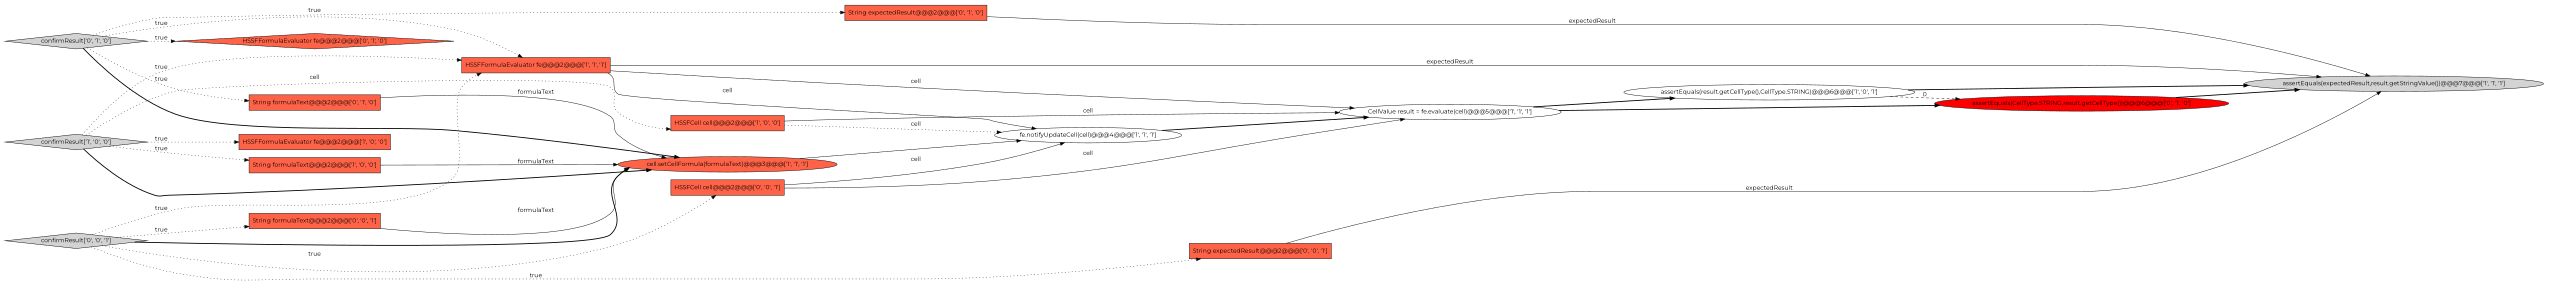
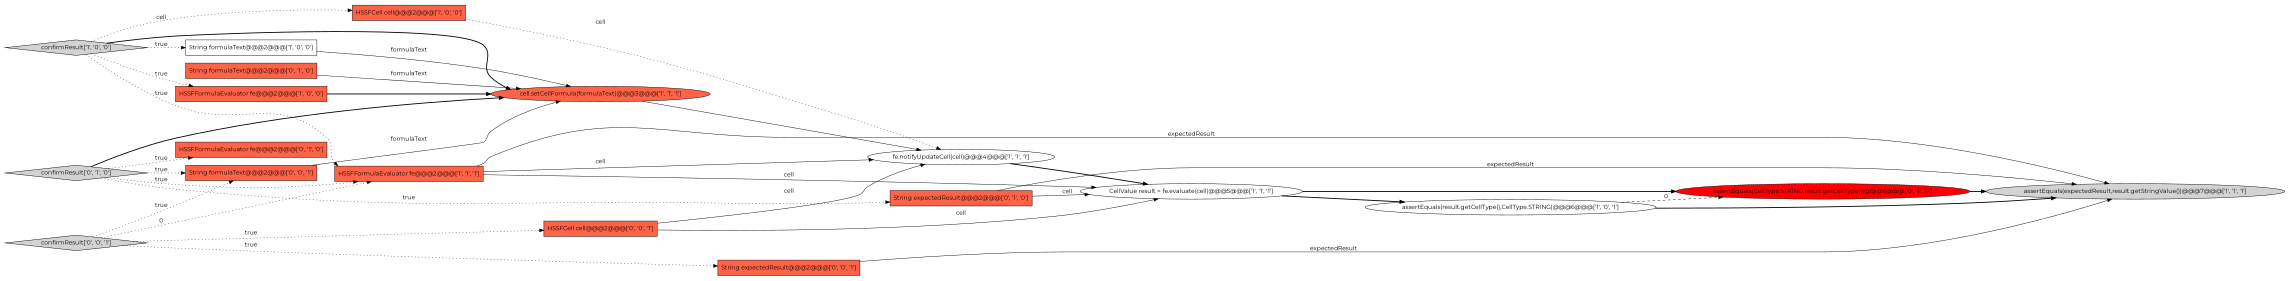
node "HSSFFormulaEvaluator fe@@@2@@@['0', '1', '0']": shape diamond -> box
edge "confirmResult['0', '1', '0']" -> "String formulaText@@@2@@@['0', '1', '0']": now "confirmResult['0', '1', '0']" -> "String formulaText@@@2@@@['0', '0', '1']"
edge "HSSFCell cell@@@2@@@['1', '0', '0']" -> "CellValue result = fe.evaluate(cell)@@@5@@@['1', '1', '1']": now "String expectedResult@@@2@@@['0', '1', '0']" -> "CellValue result = fe.evaluate(cell)@@@5@@@['1', '1', '1']"
node "String formulaText@@@2@@@['1', '0', '0']": fillcolor tomato -> white
edge "confirmResult['0', '0', '1']" -> "HSSFFormulaEvaluator fe@@@2@@@['1', '1', '1']": label "true" -> "0"
edge "confirmResult['0', '0', '1']" -> "cell.setCellFormula(formulaText)@@@3@@@['1', '1', '1']": now "HSSFFormulaEvaluator fe@@@2@@@['1', '0', '0']" -> "cell.setCellFormula(formulaText)@@@3@@@['1', '1', '1']"
